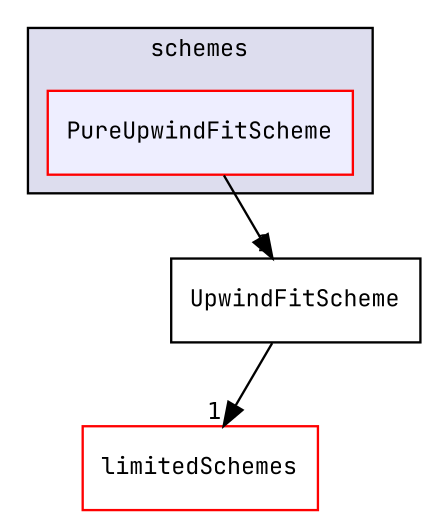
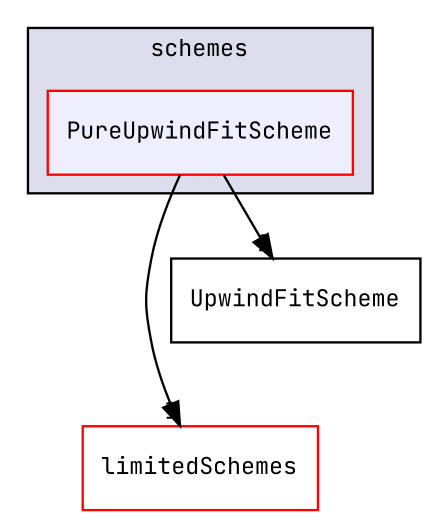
edge "UpwindFitScheme" -> "limitedSchemes": now "PureUpwindFitScheme" -> "limitedSchemes"
